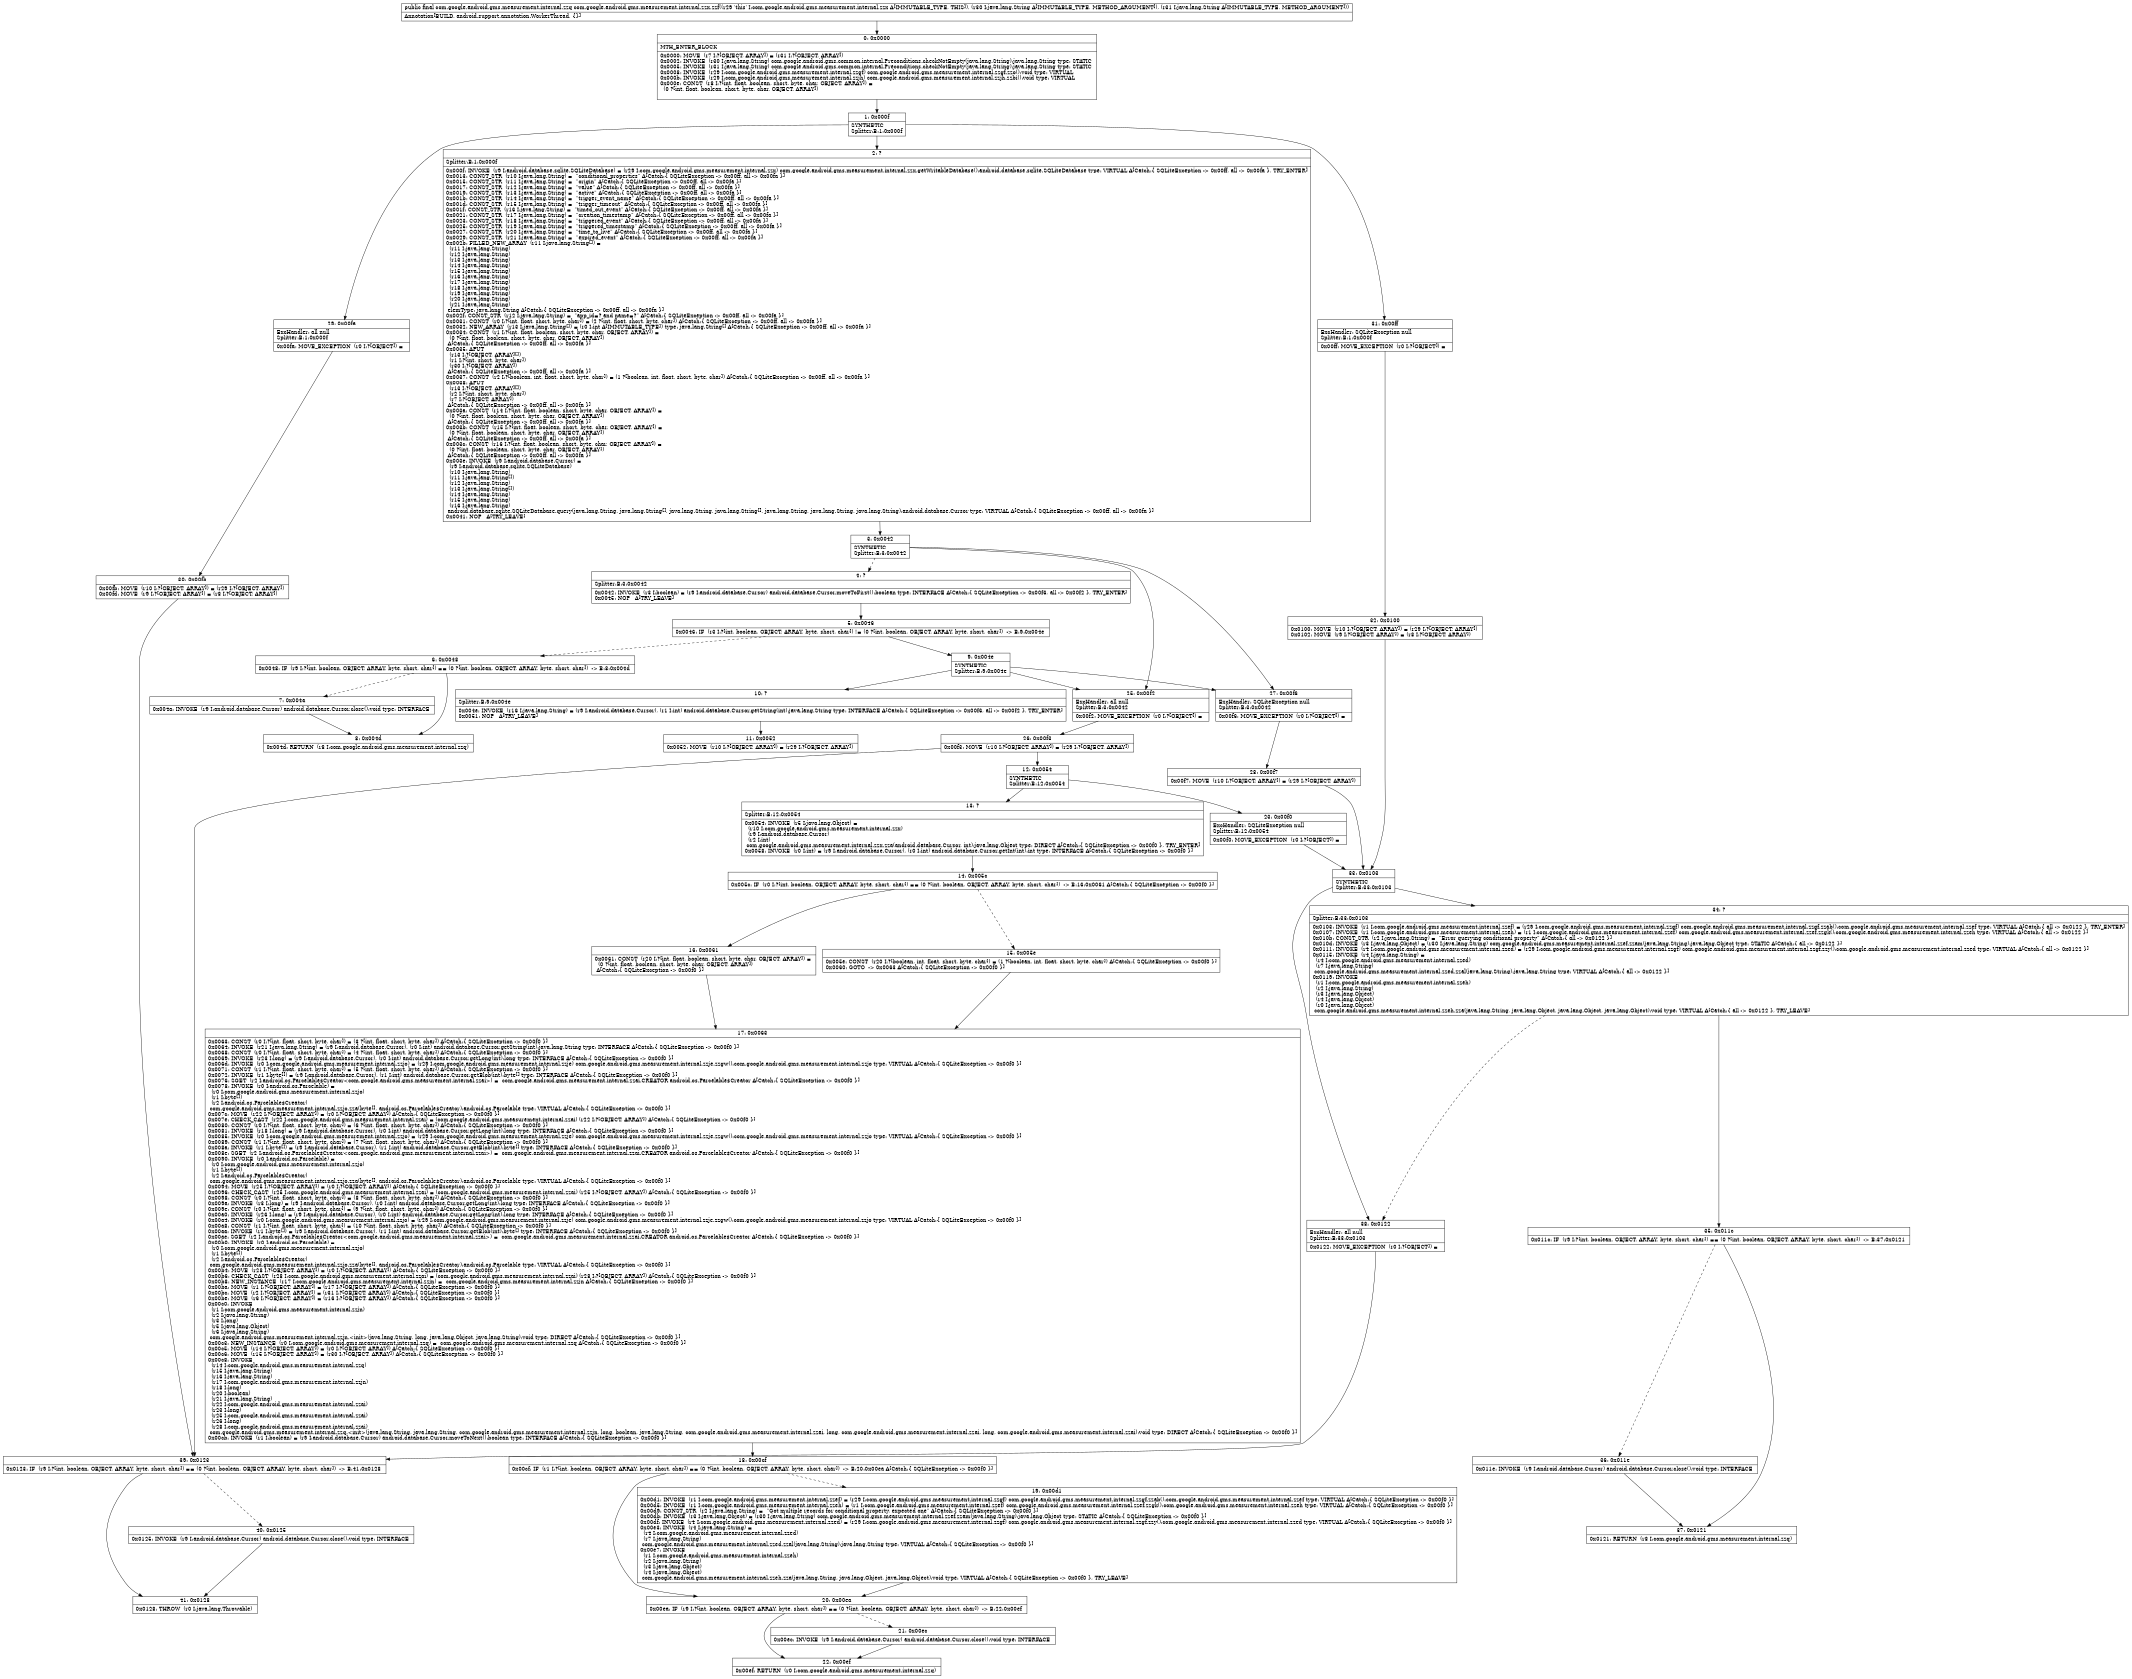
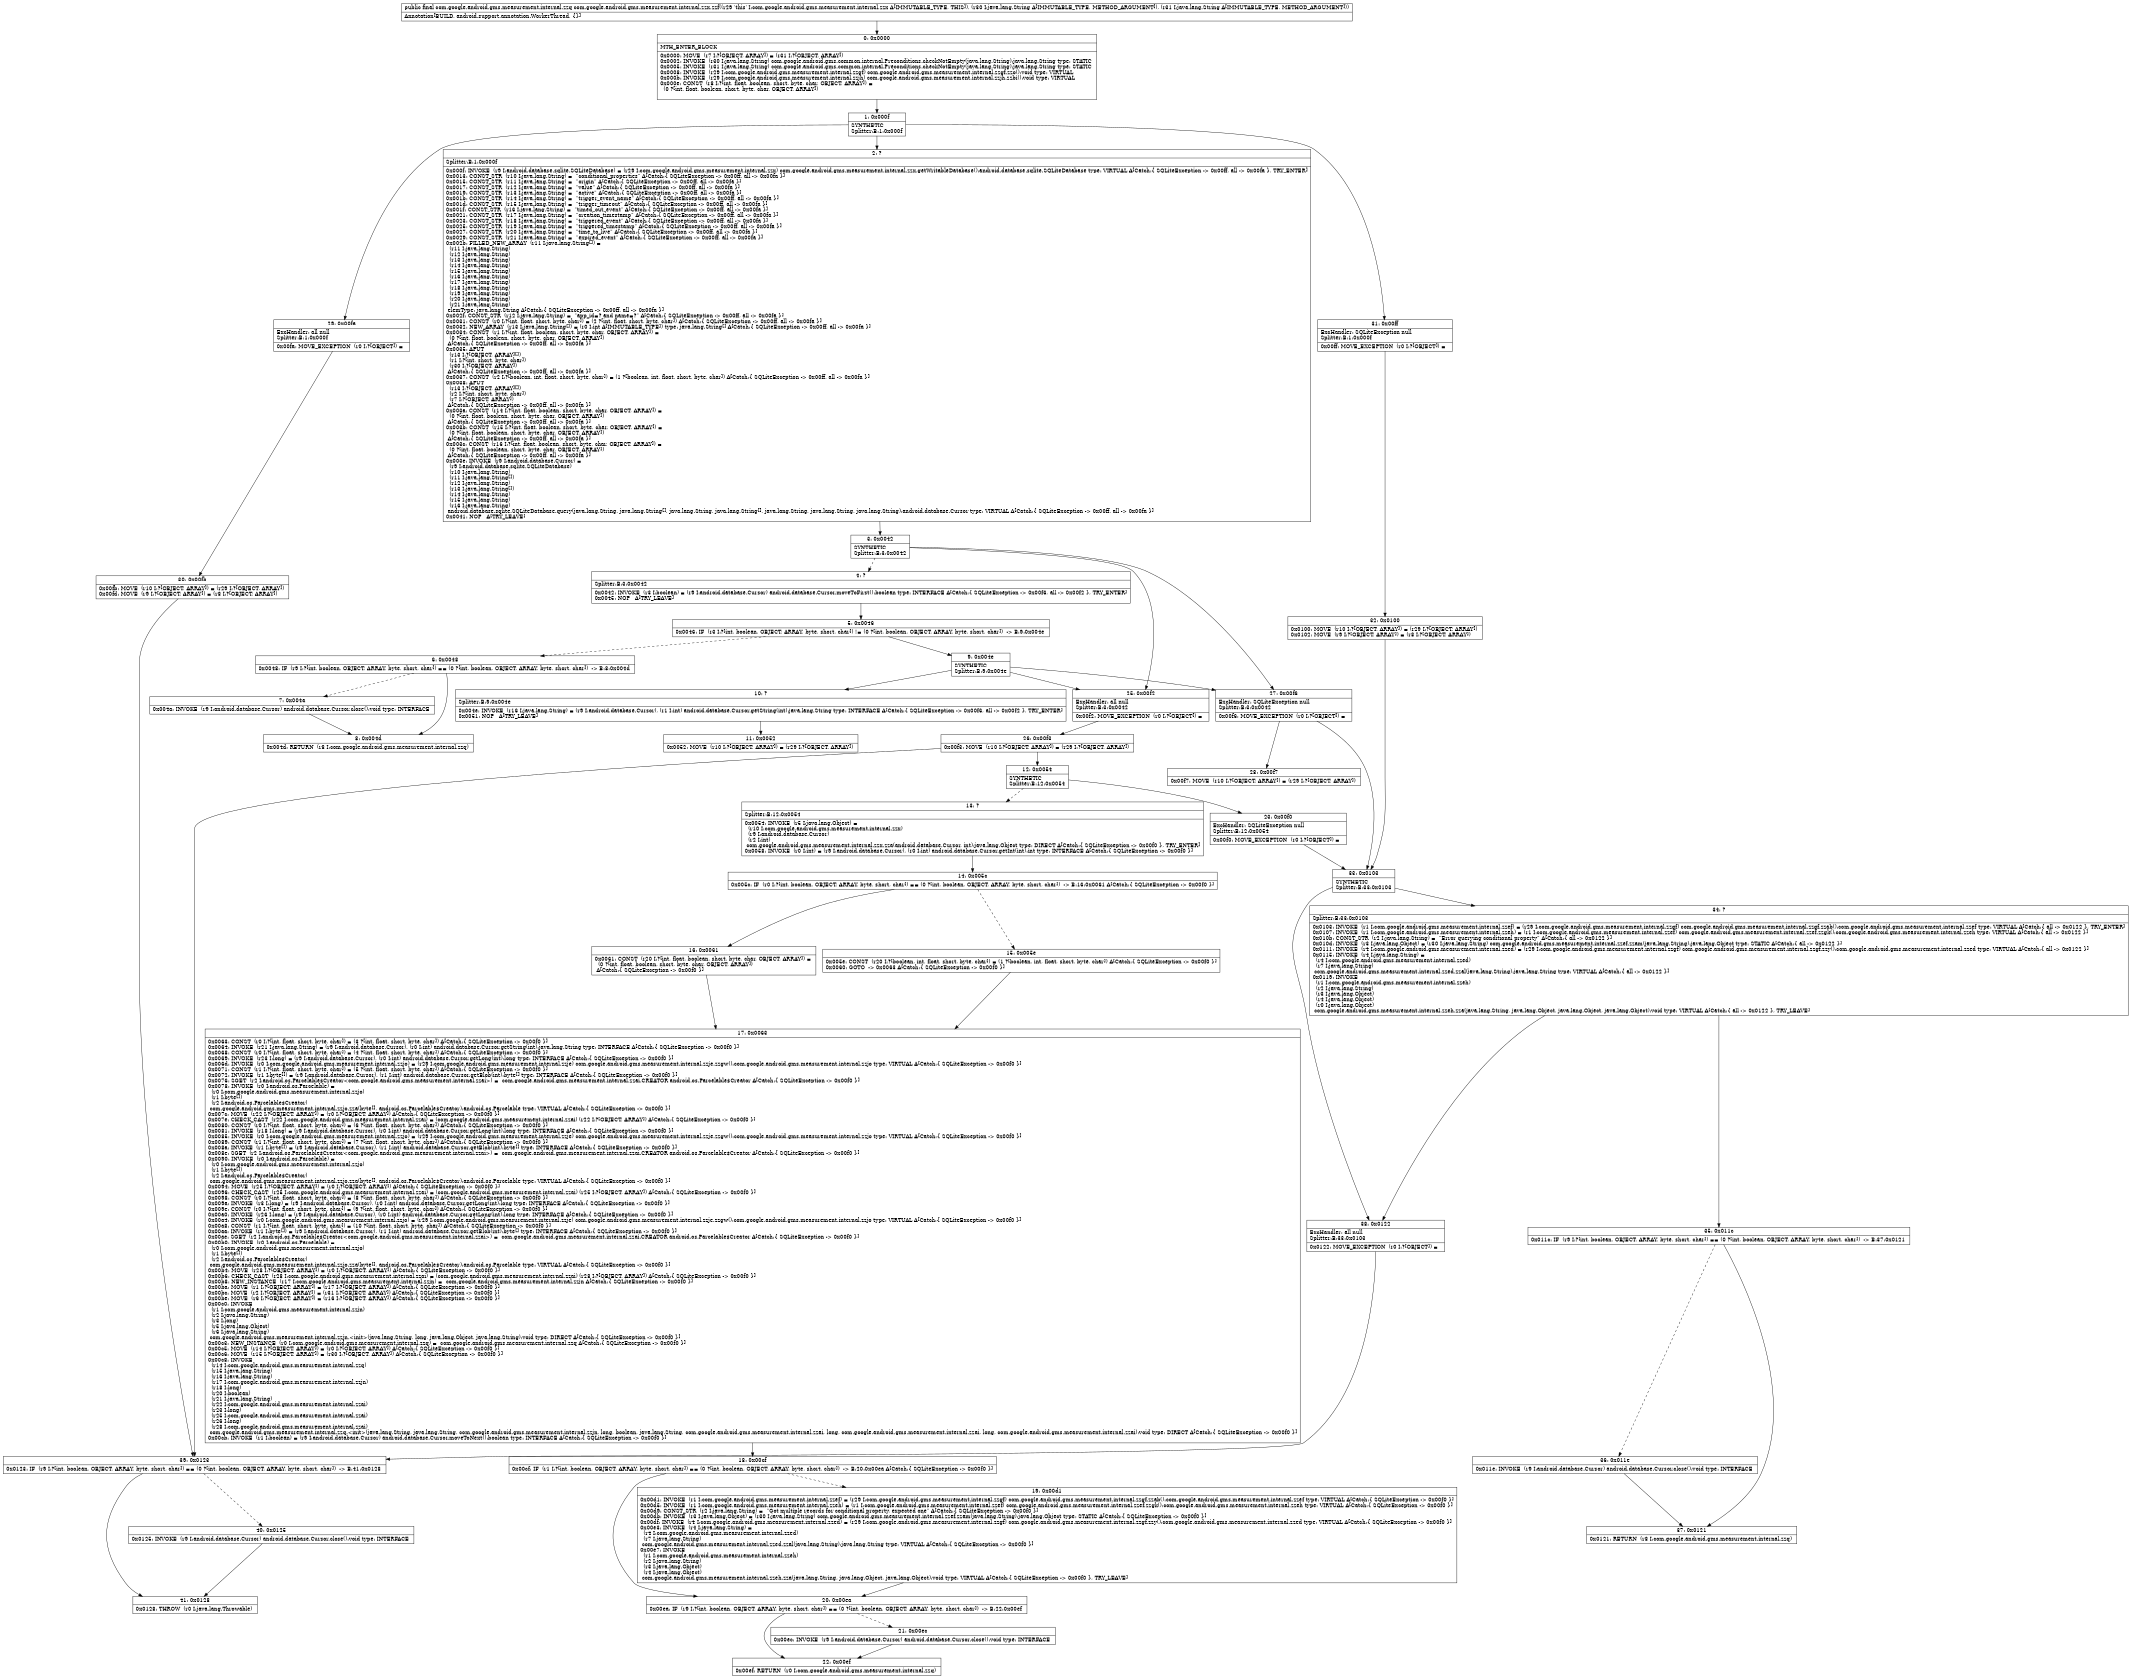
edge "12: 0x0054" -> "13: ?": style solid -> dashed
edge "28: 0x00f7" -> "33: 0x0103": now "27: 0x00f6" -> "33: 0x0103"
edge "34: ?" -> "38: 0x0122": style dashed -> solid
